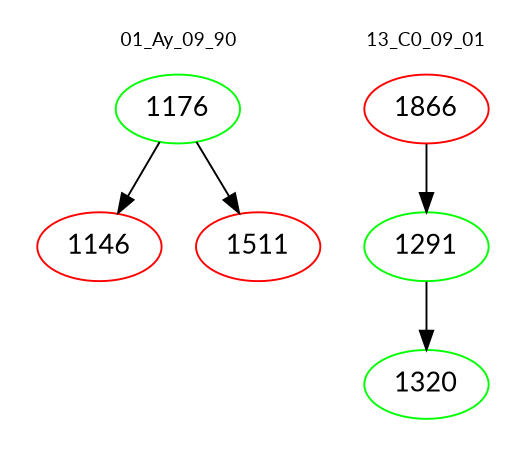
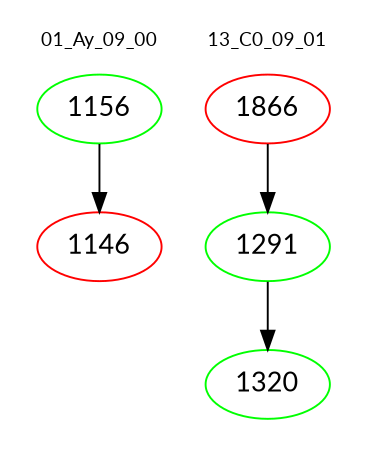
cluster "01_Ay_09_90": label "01_Ay_09_90" -> "01_Ay_09_00"
node "1176": label "1176" -> "1156"
node "1511": removed
